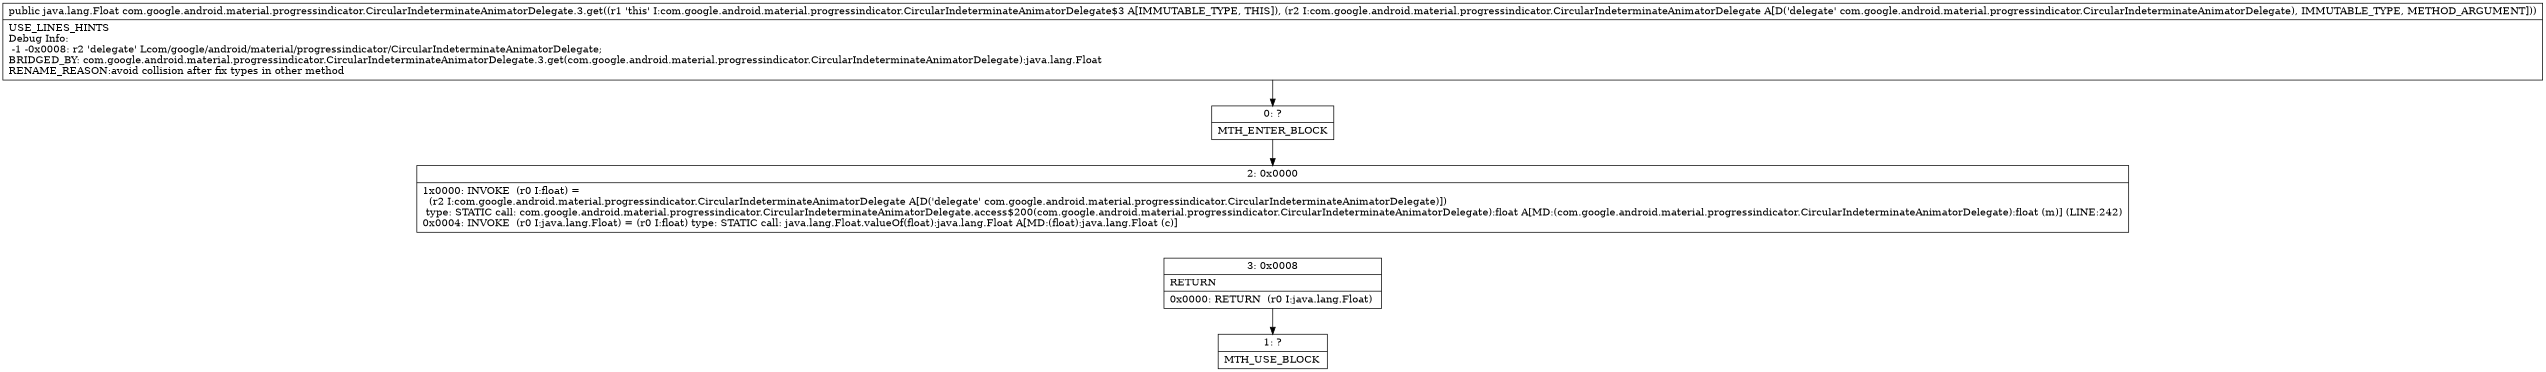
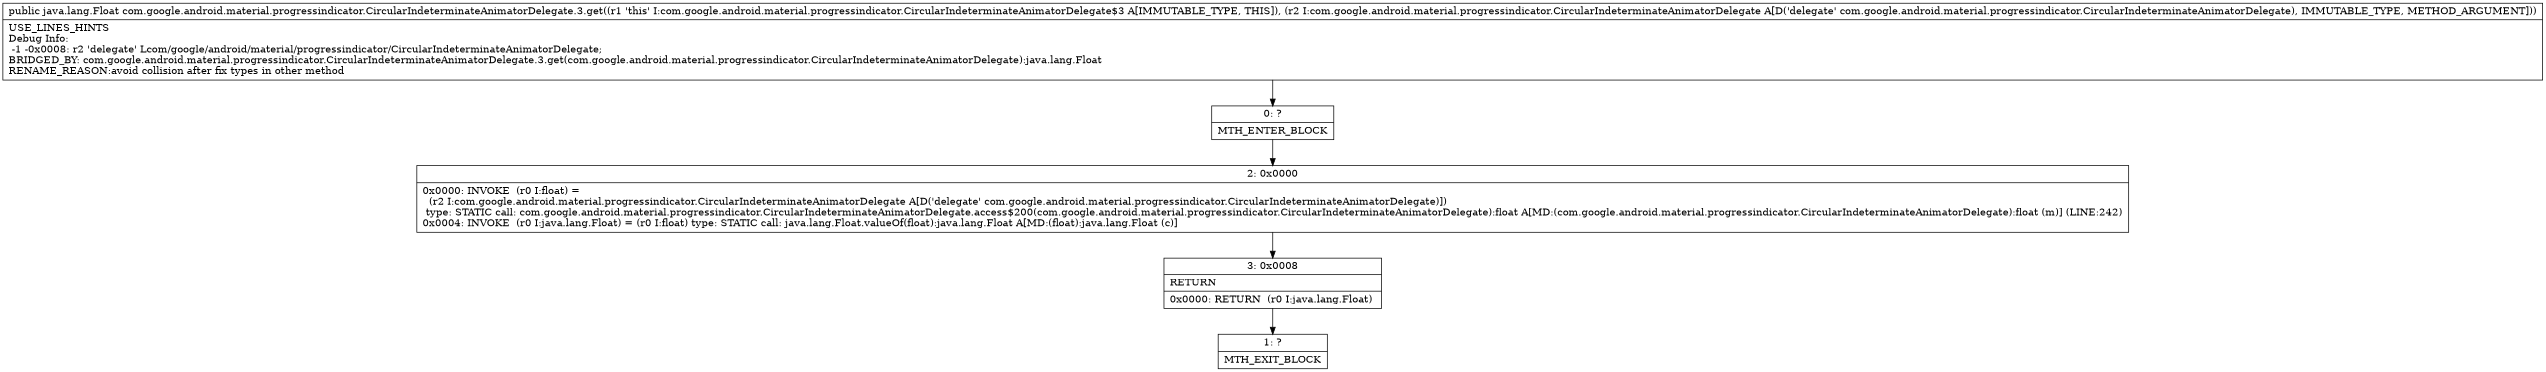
node "2: 0x0000": text "1x0000: INVOKE  (r0 I:float) =" -> "0x0000: INVOKE  (r0 I:float) ="
edge "2: 0x0000" -> "3: 0x0008": added
node "1: ?": text "MTH_USE_BLOCK" -> "MTH_EXIT_BLOCK"
